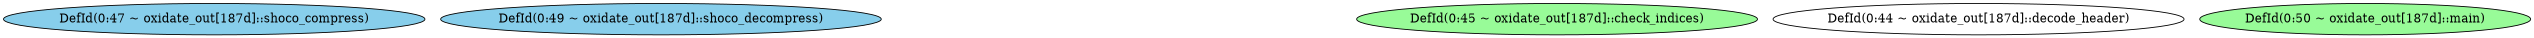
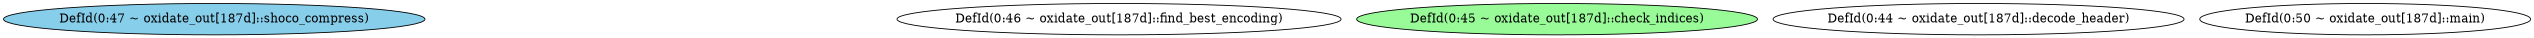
node "DefId(0:49 ~ oxidate_out[187d]::shoco_decompress)": removed
node "DefId(0:46 ~ oxidate_out[187d]::find_best_encoding)": added
node "DefId(0:50 ~ oxidate_out[187d]::main)": fillcolor palegreen -> white
